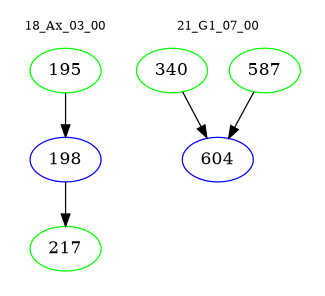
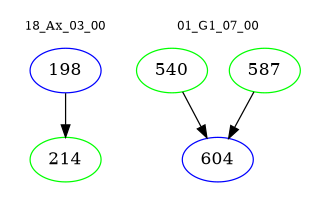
cluster "21_G1_07_00": label "21_G1_07_00" -> "01_G1_07_00"
node "195": removed
node "340": label "340" -> "540"
node "217": label "217" -> "214"
